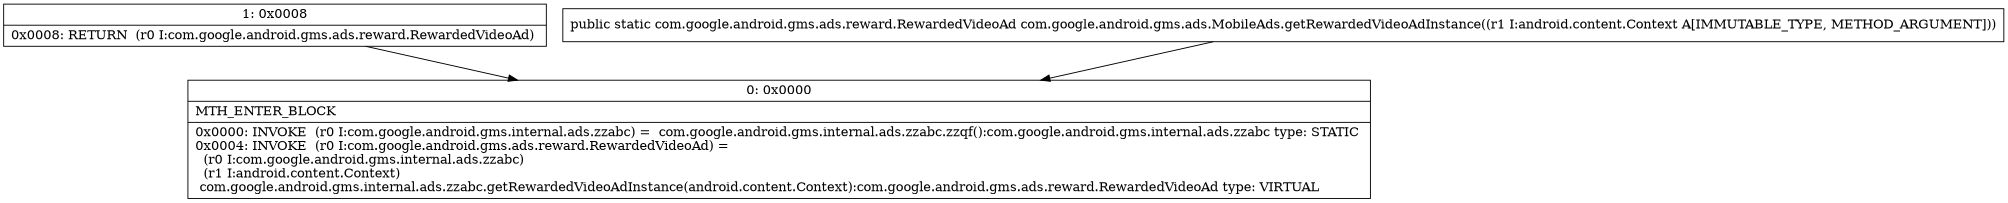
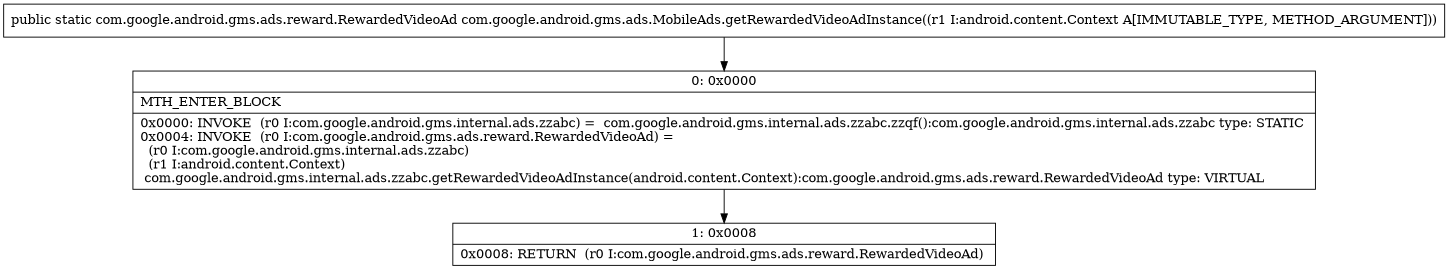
edge "1: 0x0008" -> "0: 0x0000": reversed
